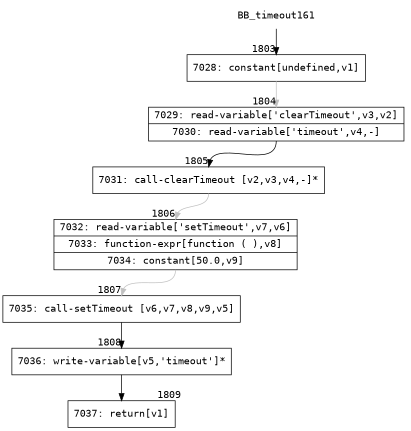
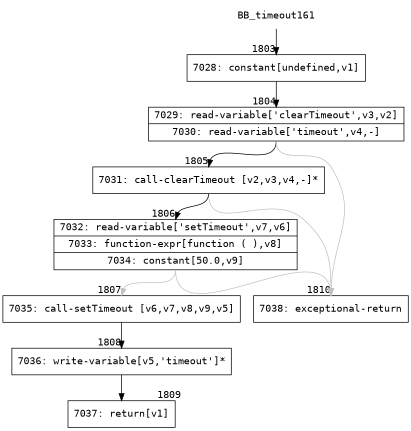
edge "7028: constant[undefined,v1]" -> "7029: read-variable['clearTimeout',v3,v2]": color gray -> black
edge "7031: call-clearTimeout [v2,v3,v4,-]*" -> "7032: read-variable['setTimeout',v7,v6]": color gray -> black
node "7038: exceptional-return": added
